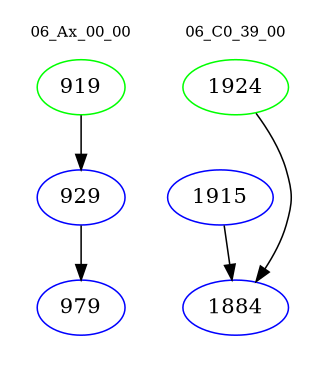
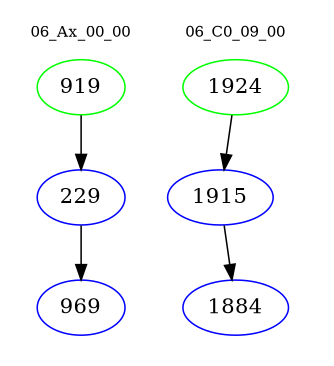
cluster "06_C0_39_00": label "06_C0_39_00" -> "06_C0_09_00"
edge "1924" -> "1884": now "1924" -> "1915"
node "929": label "929" -> "229"
node "979": label "979" -> "969"
